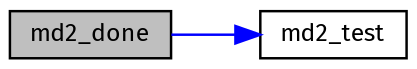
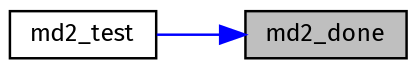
edge "md2_done" -> "md2_test": reversed
